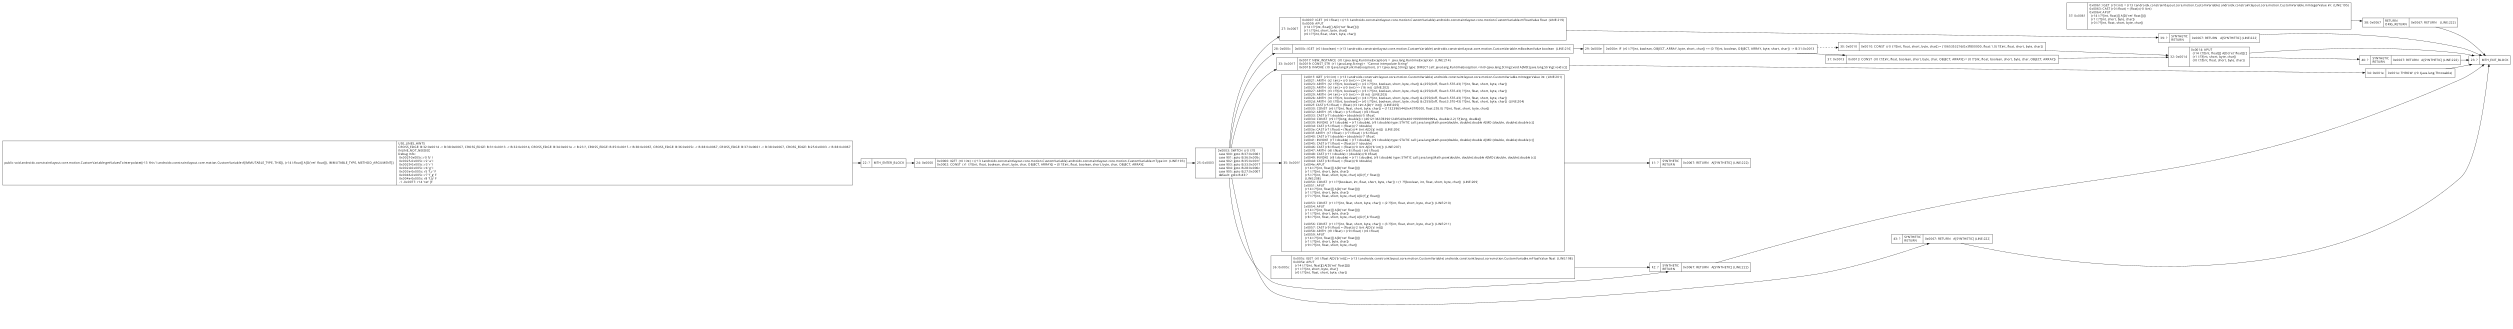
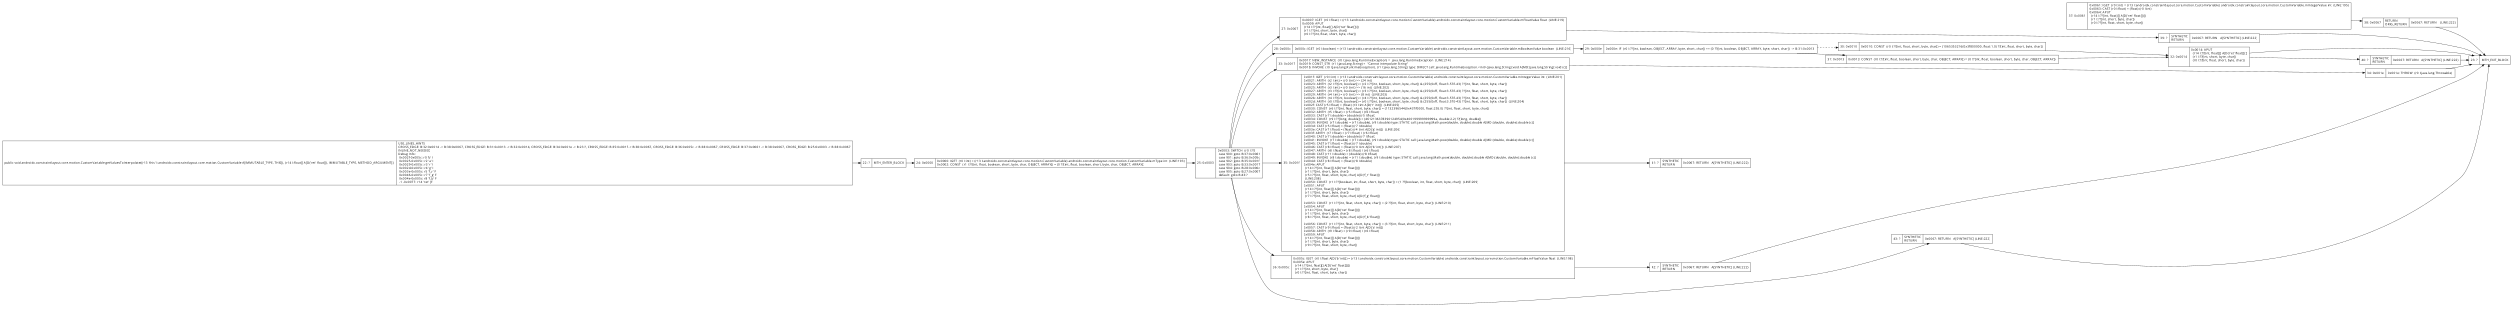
edge "25: 0x0003" -> "42: ?": now "25: 0x0003" -> "36: 0x005c"
